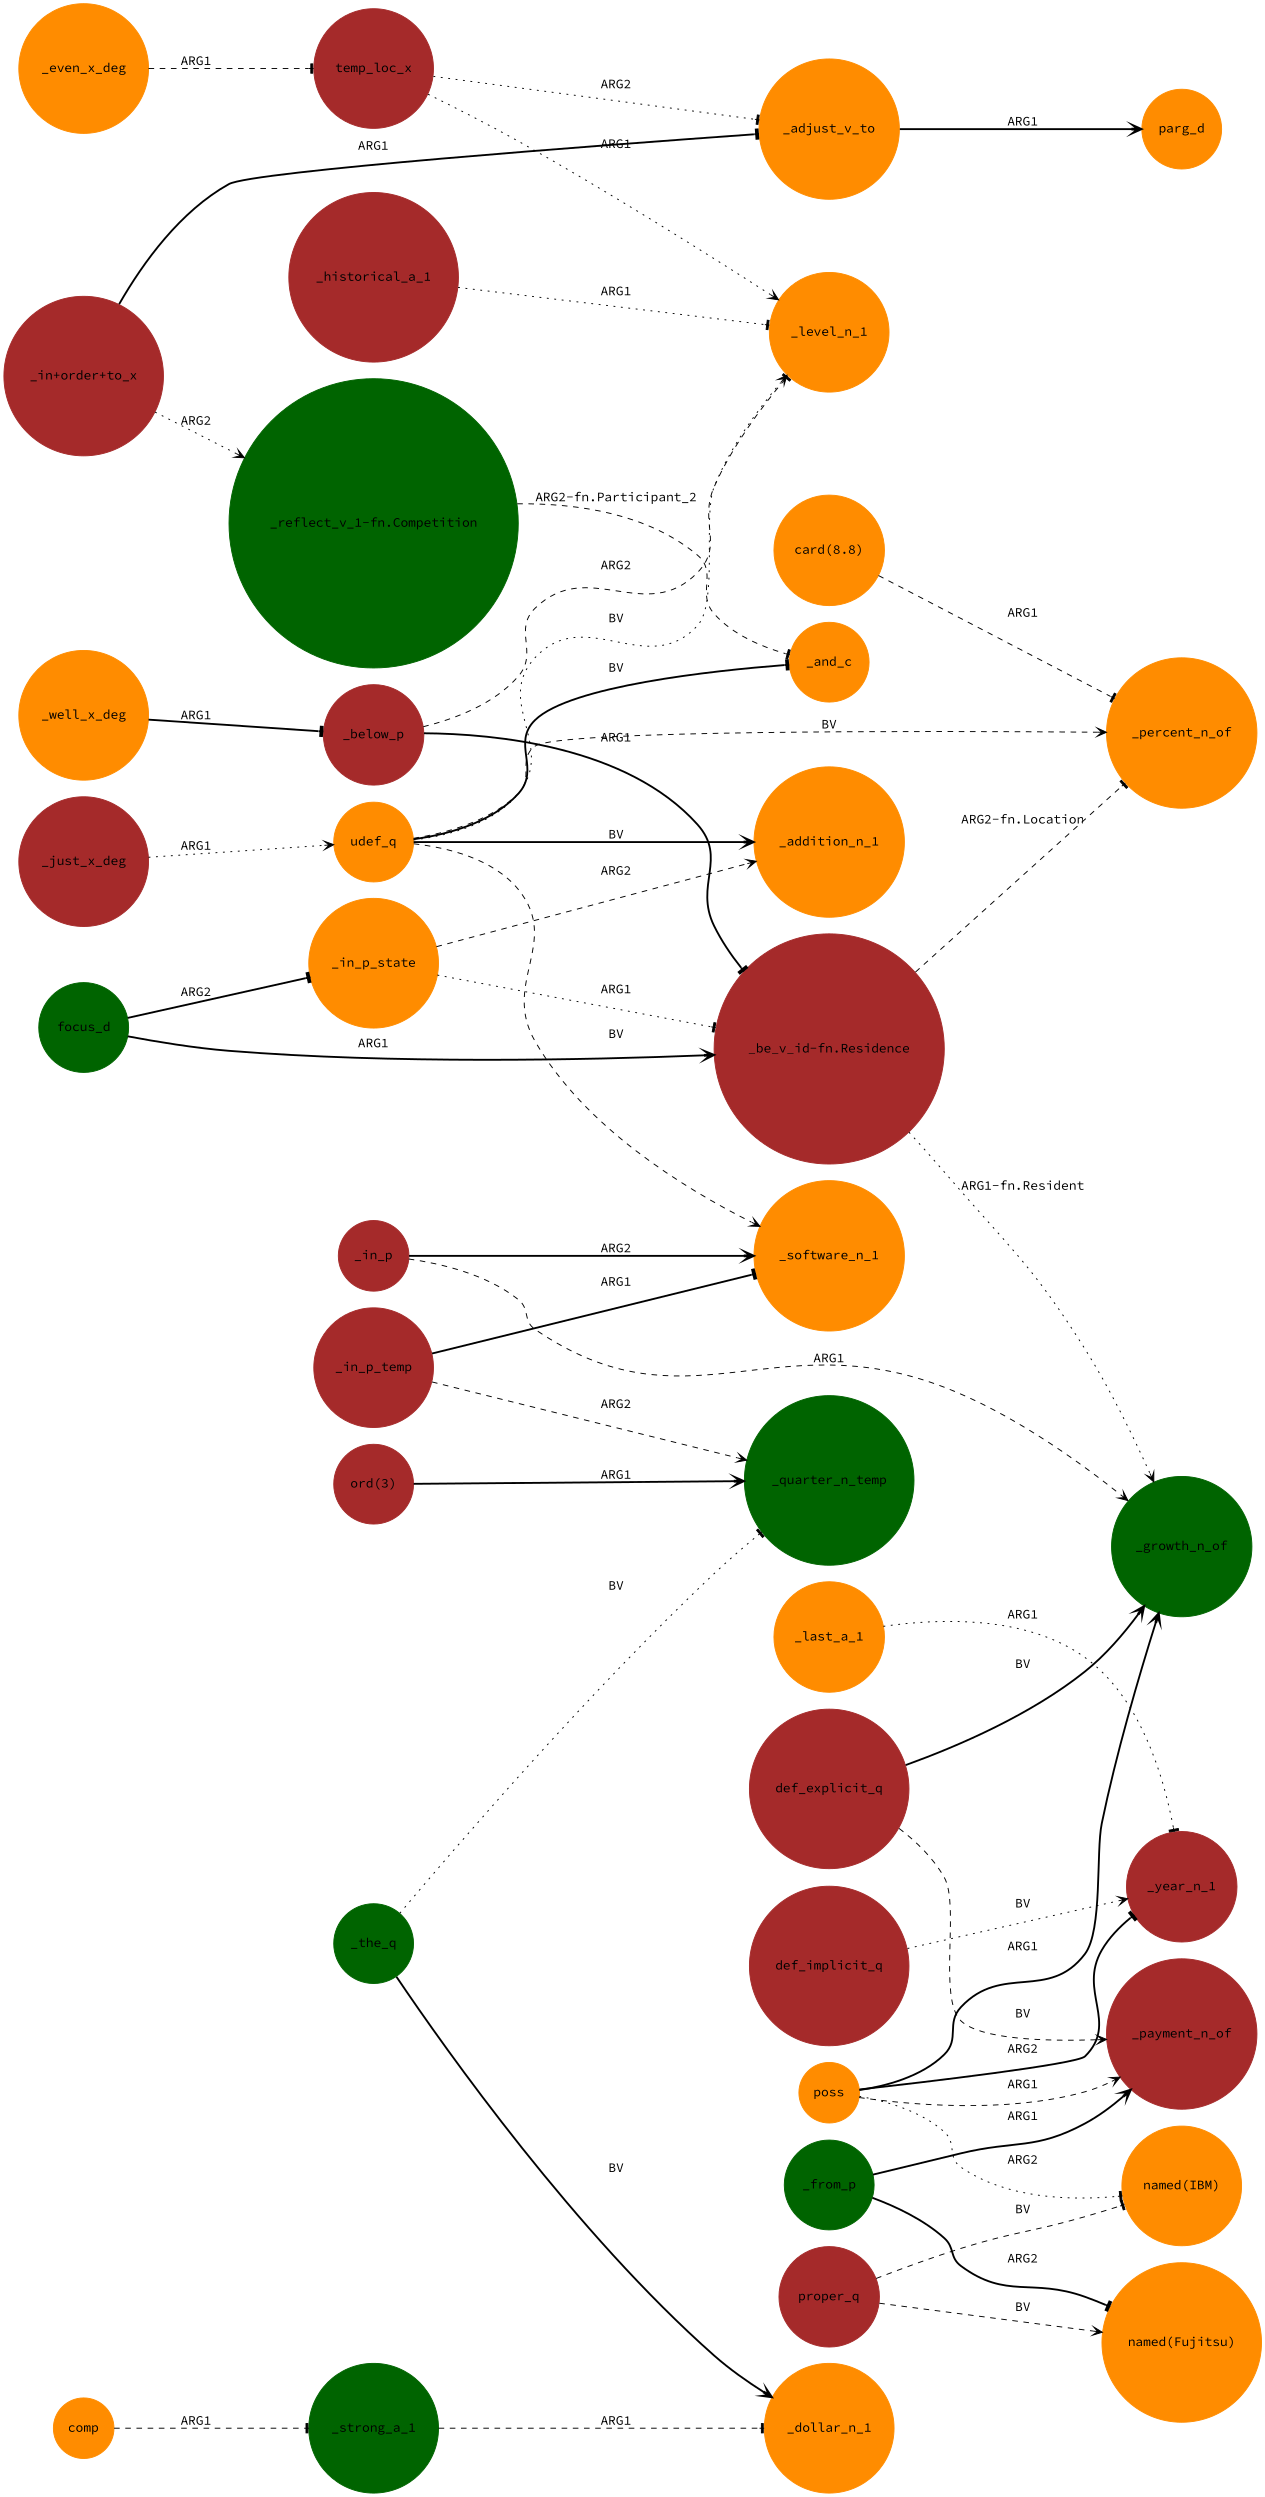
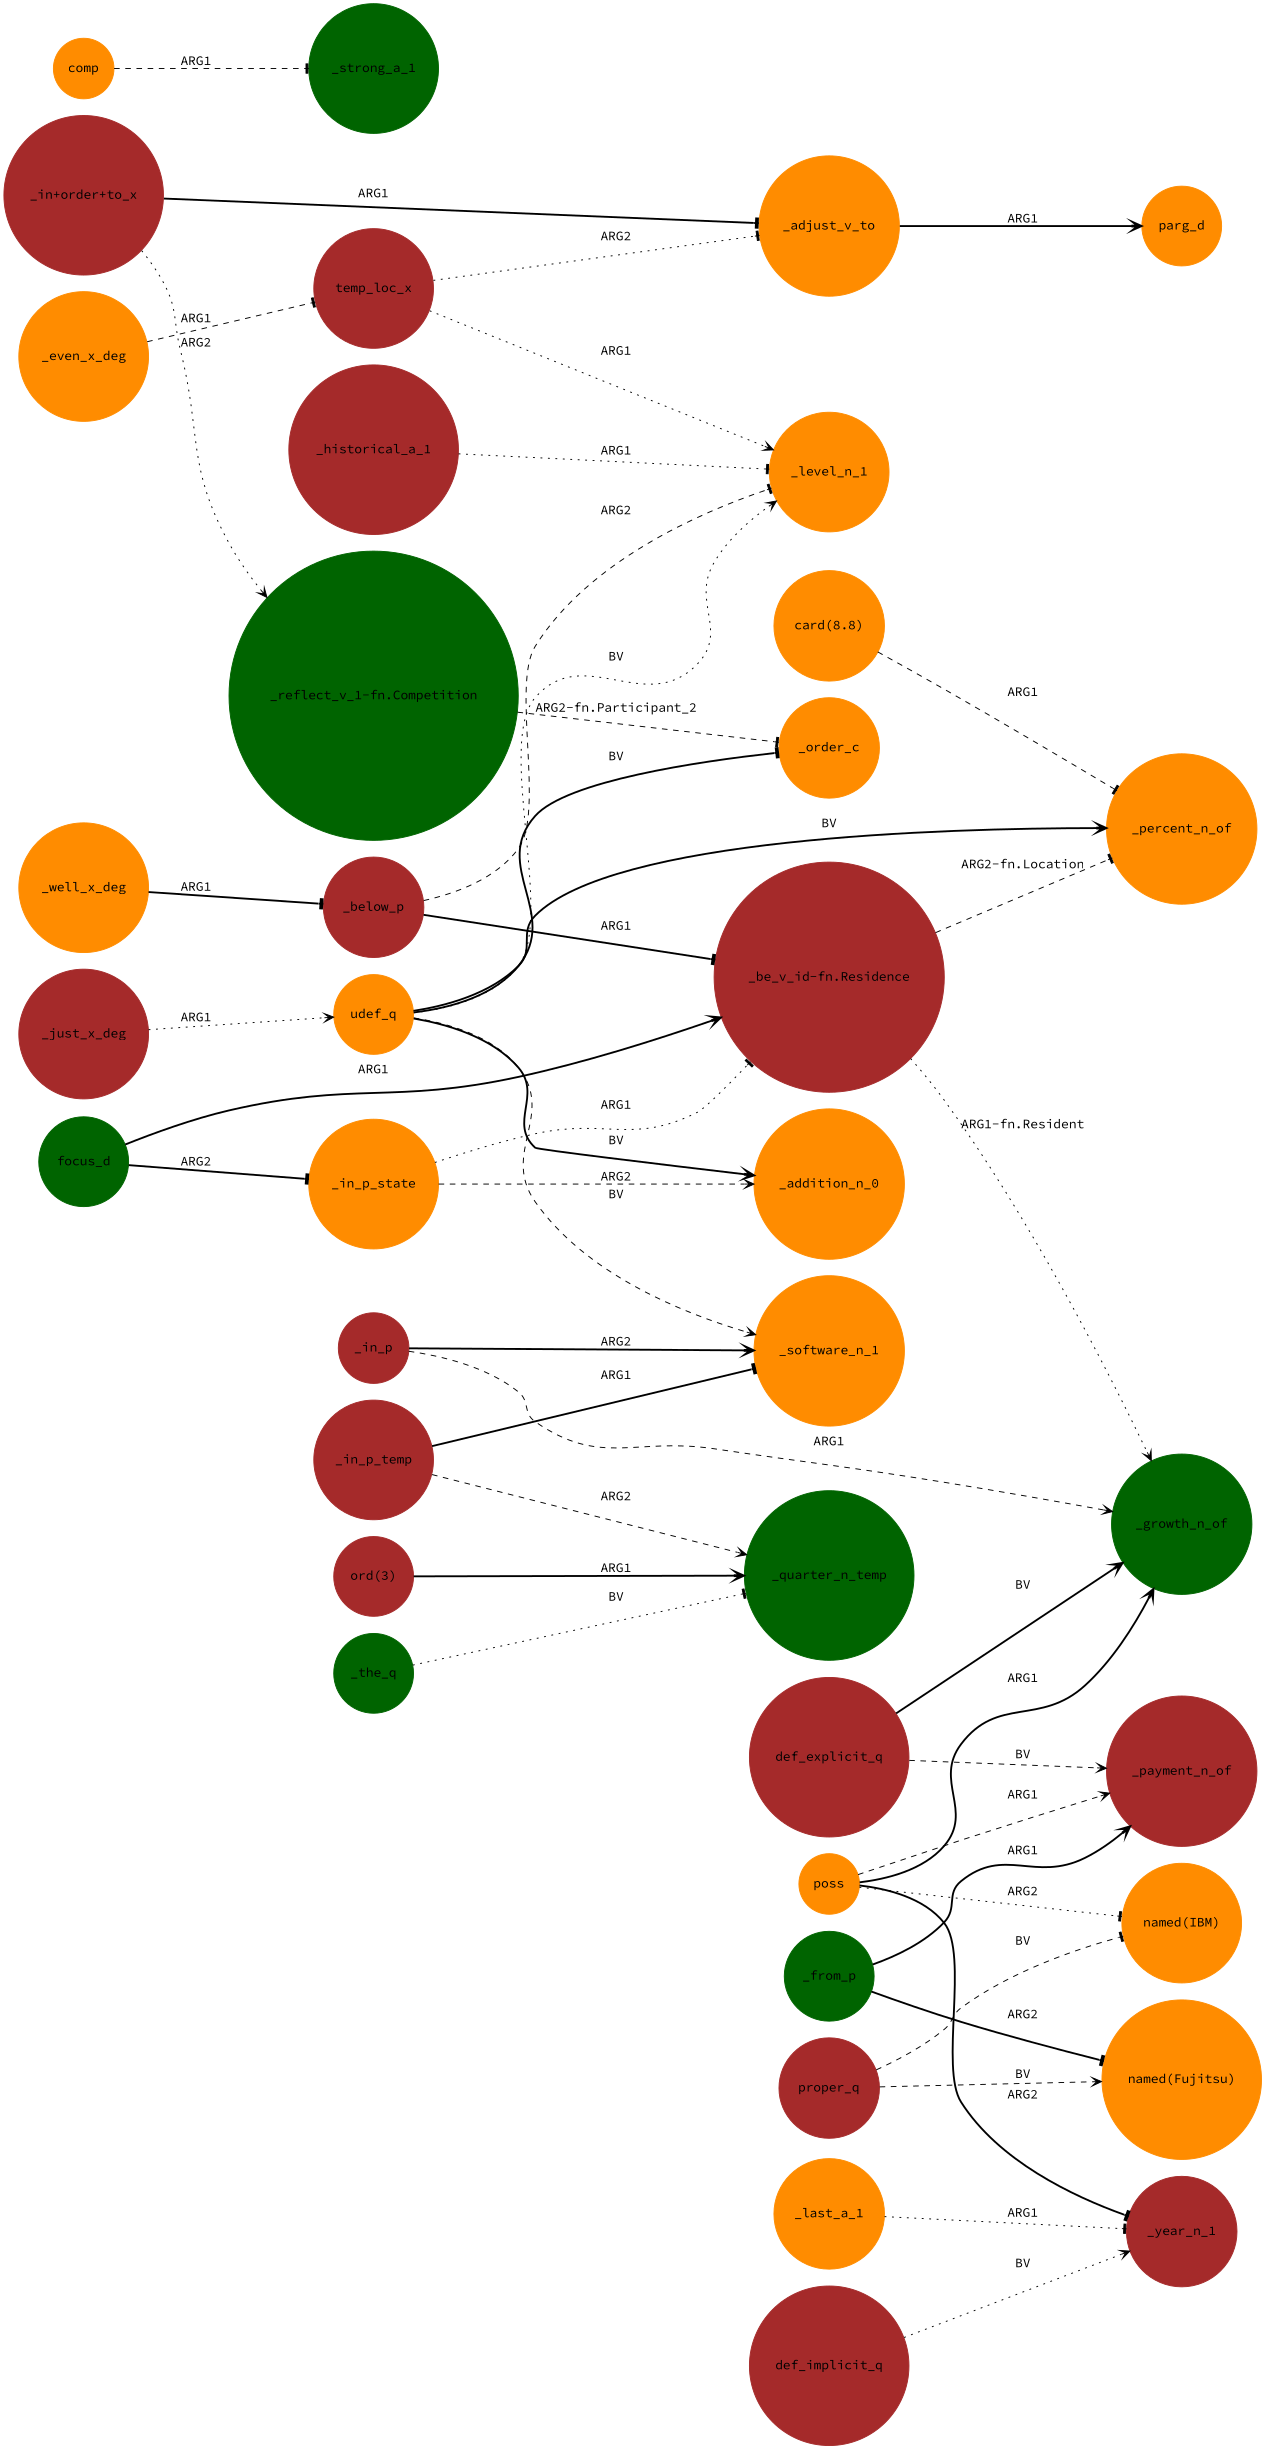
node "_and_c": label "_and_c" -> "_order_c"
edge "udef_q" -> "_percent_n_of": style dashed -> bold
node "_addition_n_1": label "_addition_n_1" -> "_addition_n_0"
node "_dollar_n_1": removed
